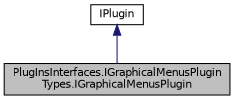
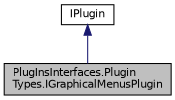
node "PlugInsInterfaces.IGraphicalMenusPlugin Types.IGraphicalMenusPlugin": label "PlugInsInterfaces.IGraphicalMenusPlugin Types.IGraphicalMenusPlugin" -> "PlugInsInterfaces.Plugin Types.IGraphicalMenusPlugin"
